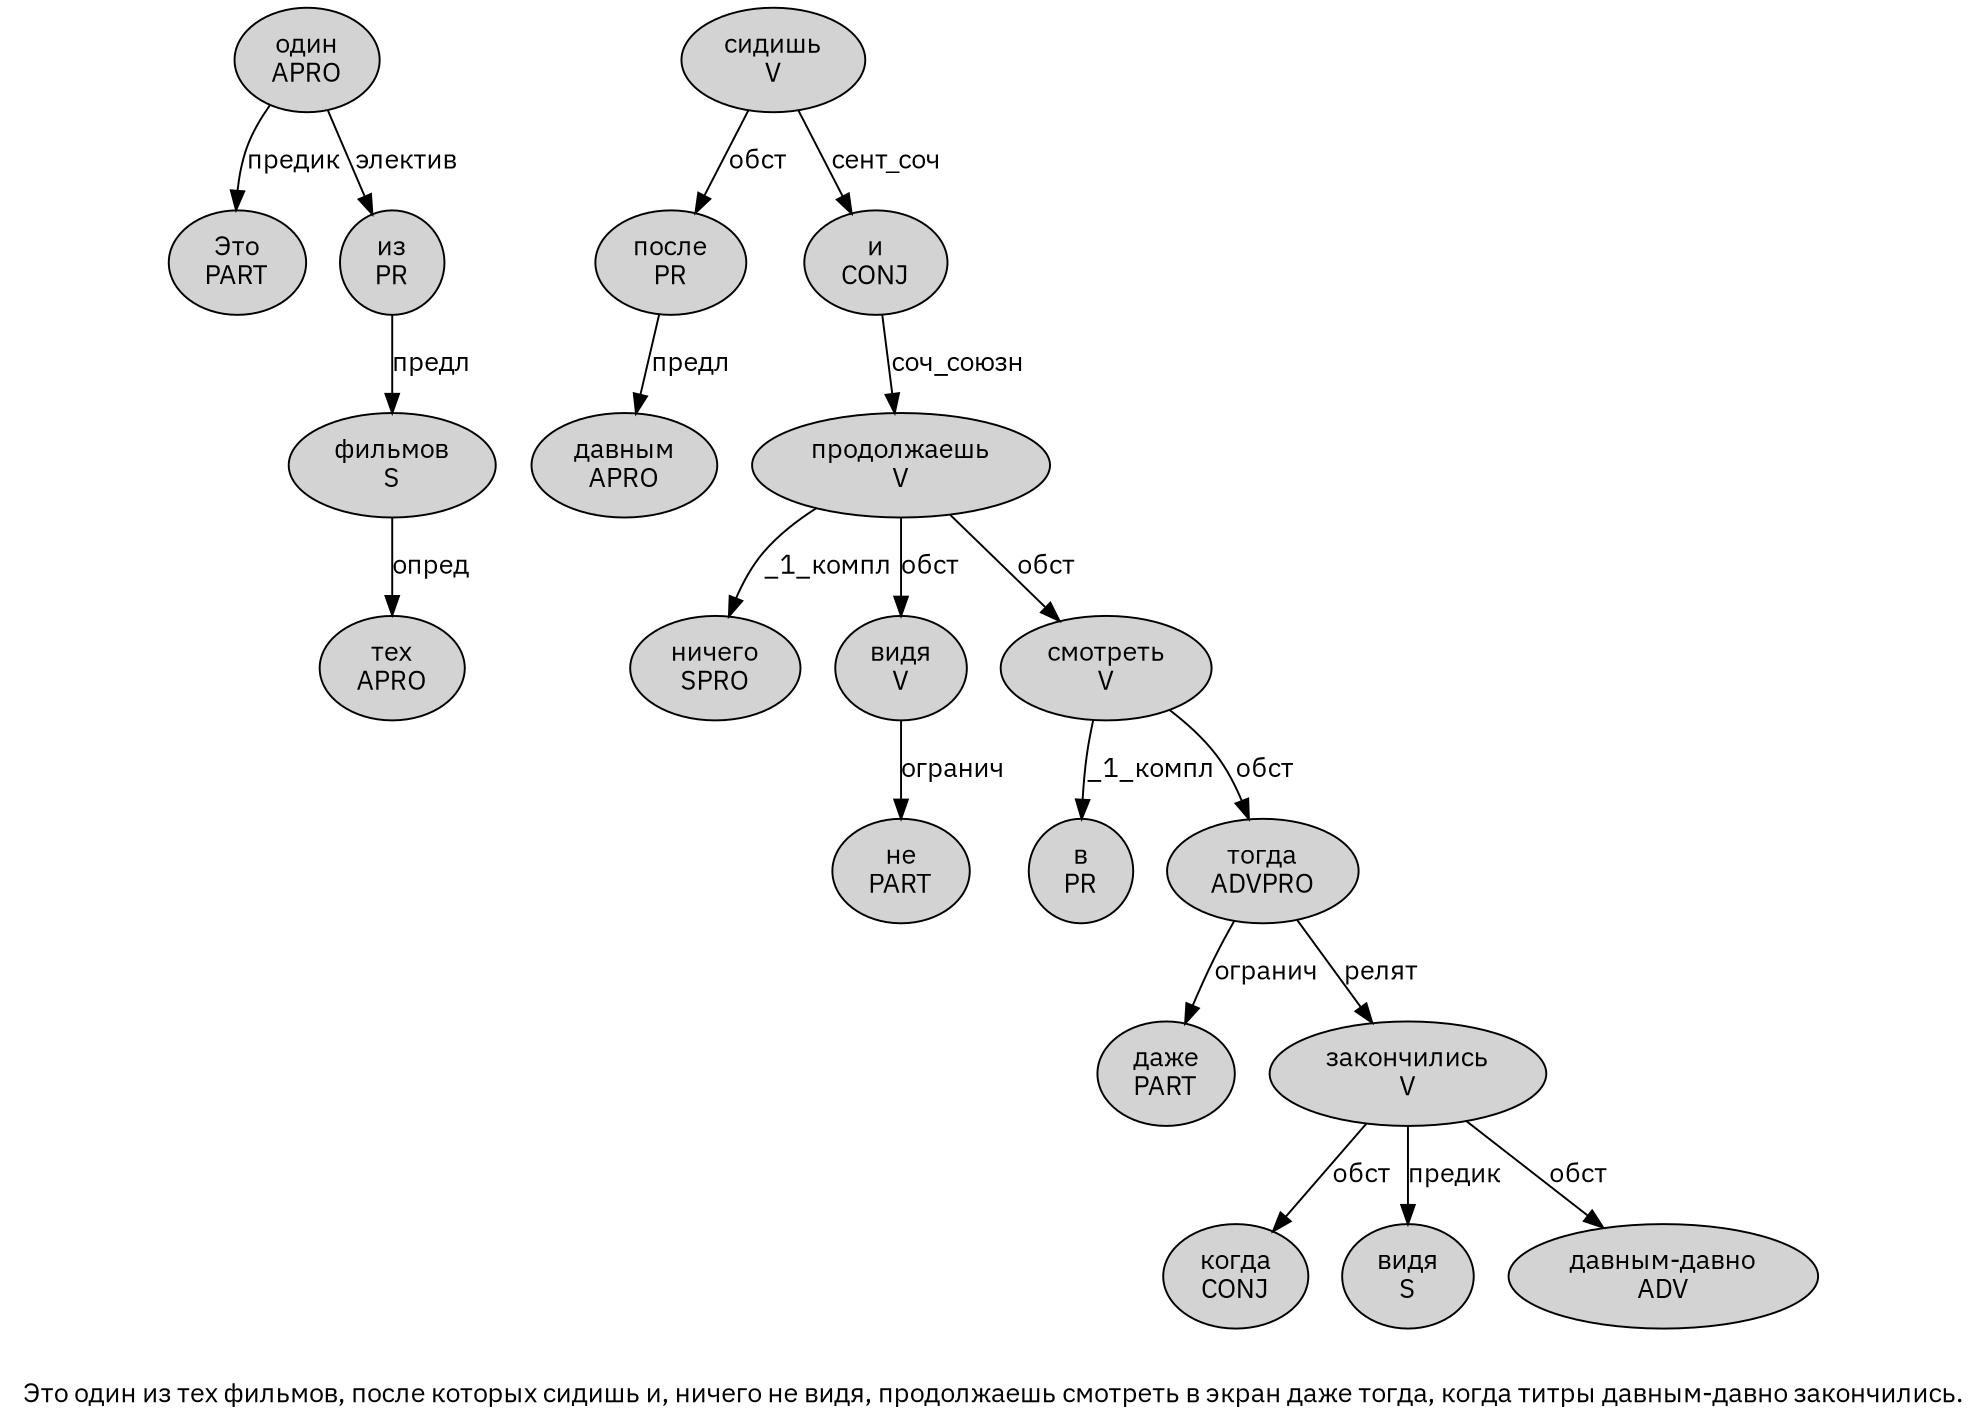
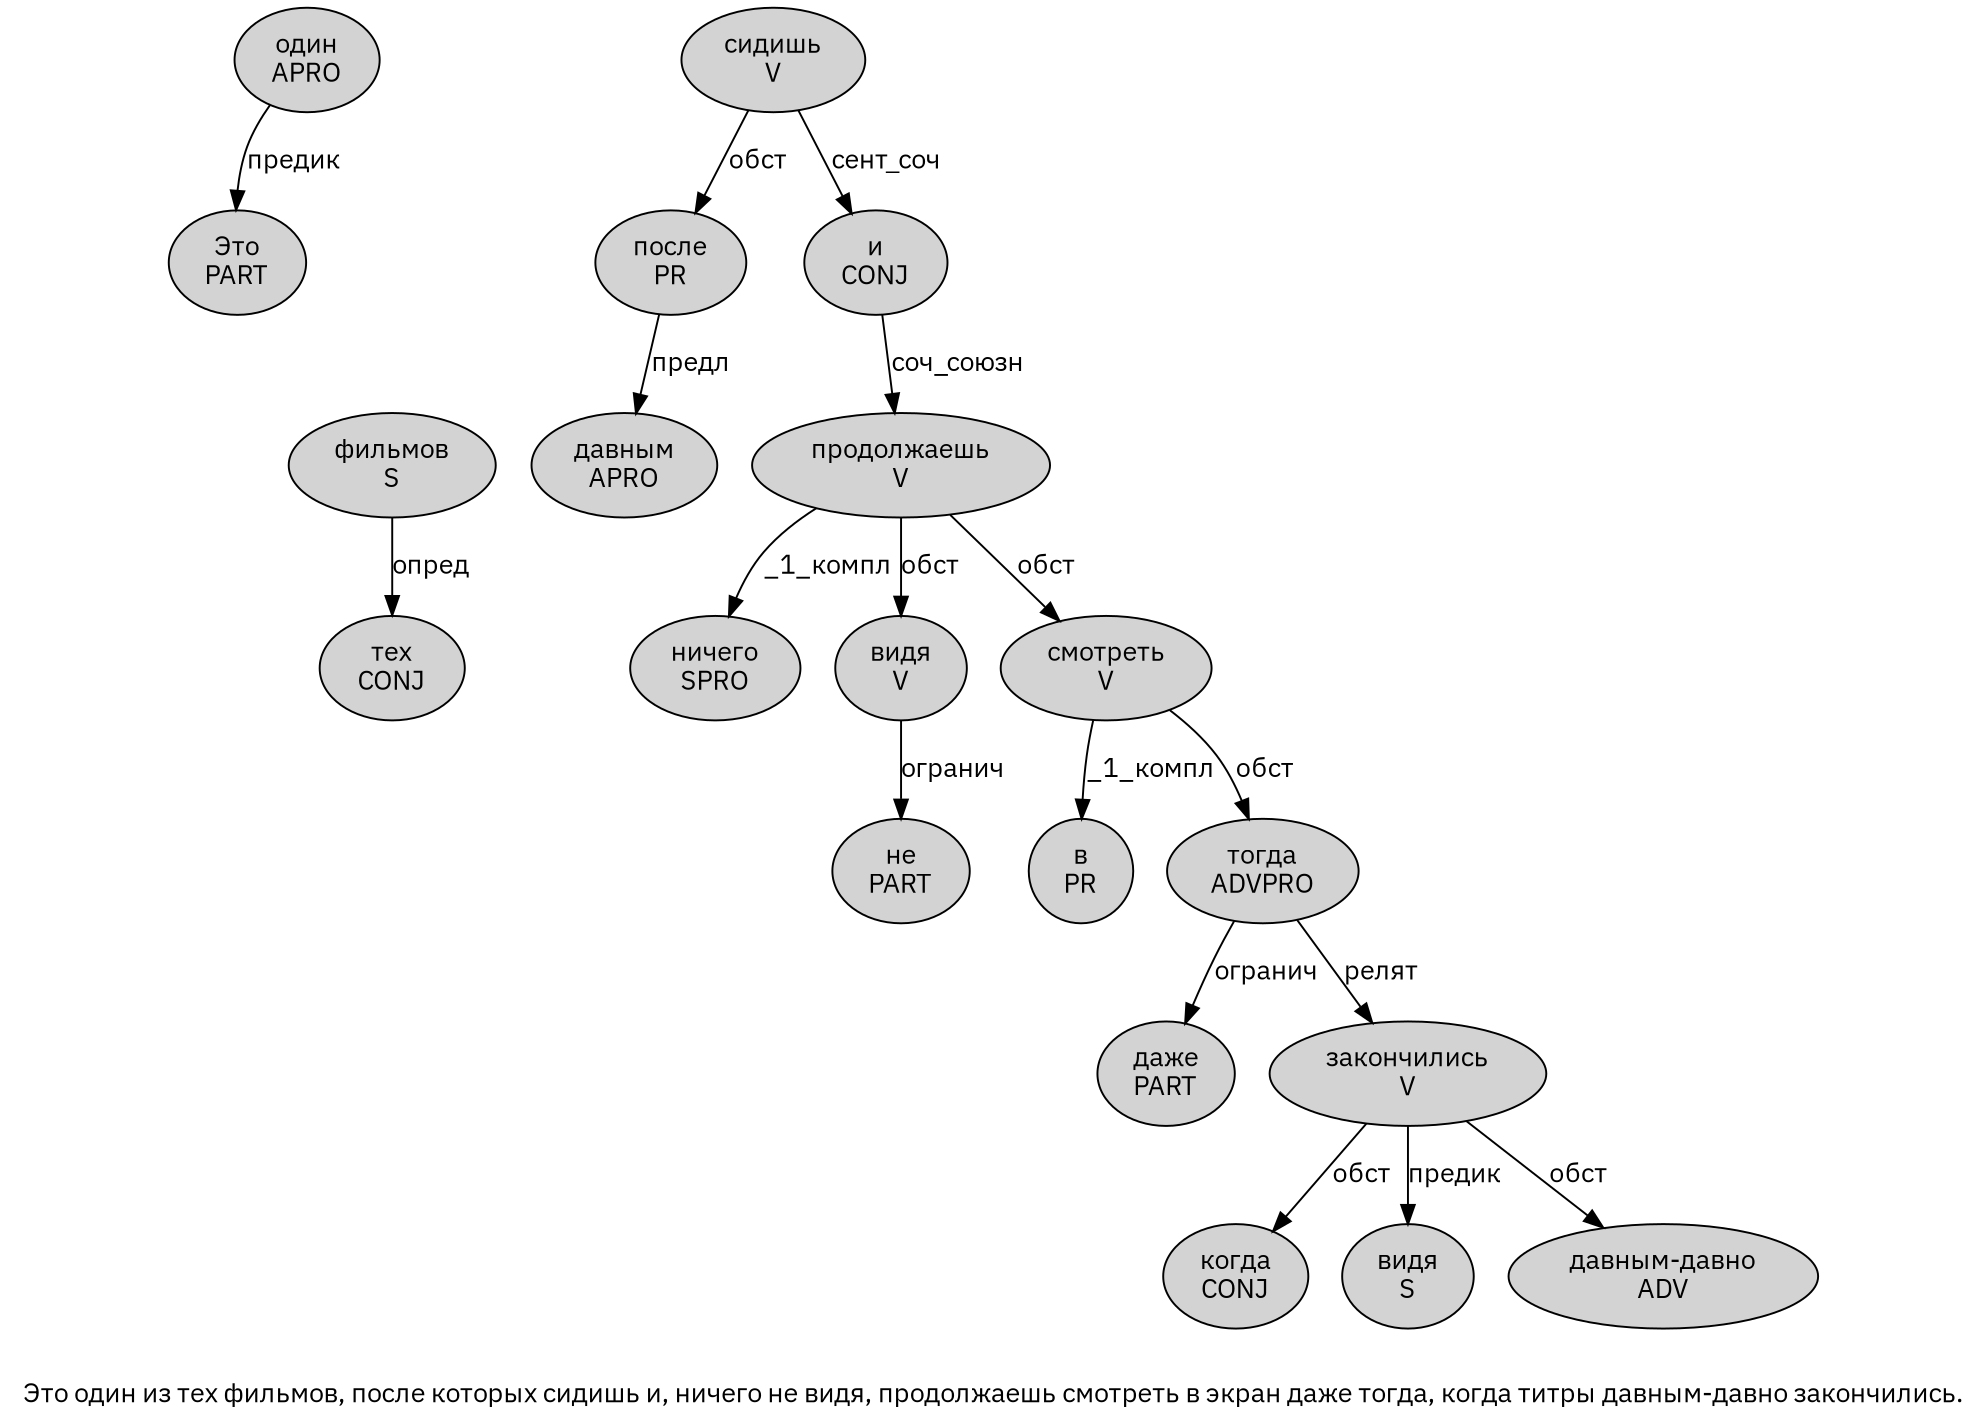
node "из PR": removed
node "тех APRO": label "тех APRO" -> "тех CONJ"
